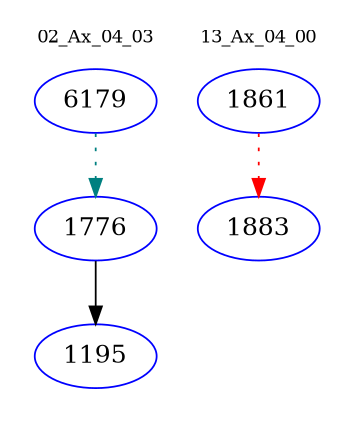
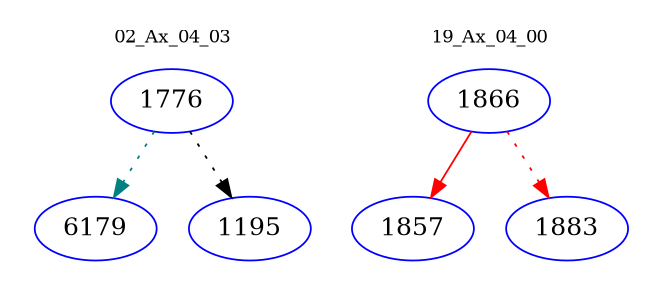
cluster "13_Ax_04_00": label "13_Ax_04_00" -> "19_Ax_04_00"
node "1861": label "1861" -> "1866"
edge "6179" -> "1776": reversed
node "1857": added
edge "1776" -> "1195": style solid -> dotted
